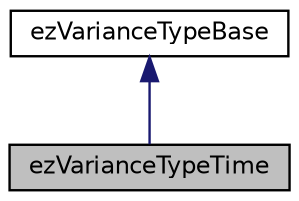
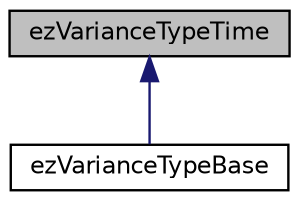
edge "ezVarianceTypeTime" -> "ezVarianceTypeBase": reversed
